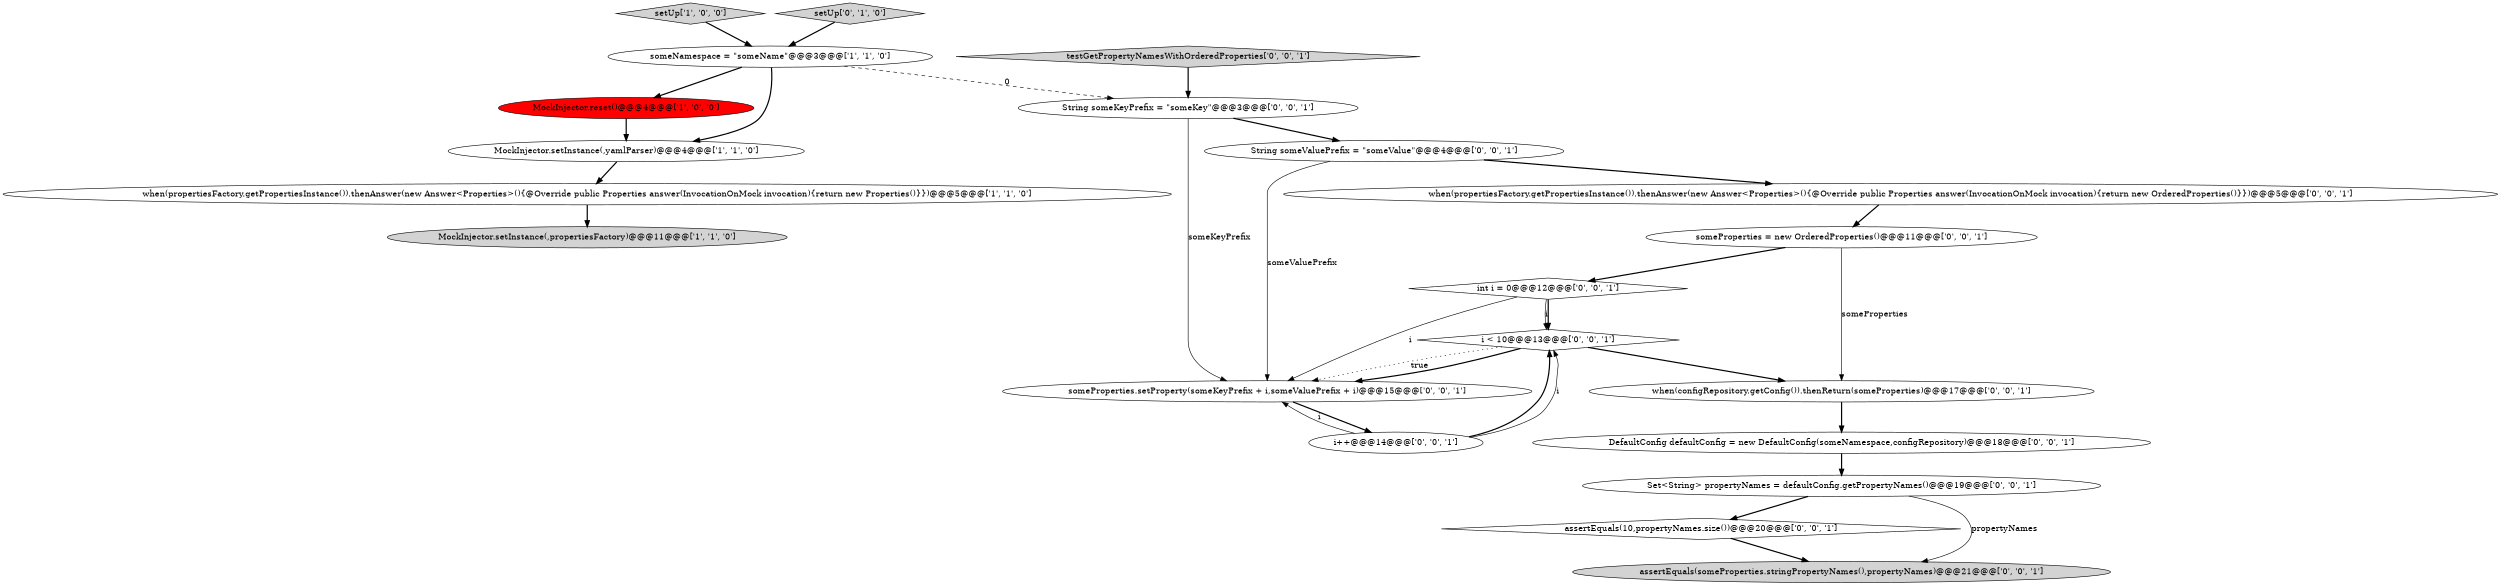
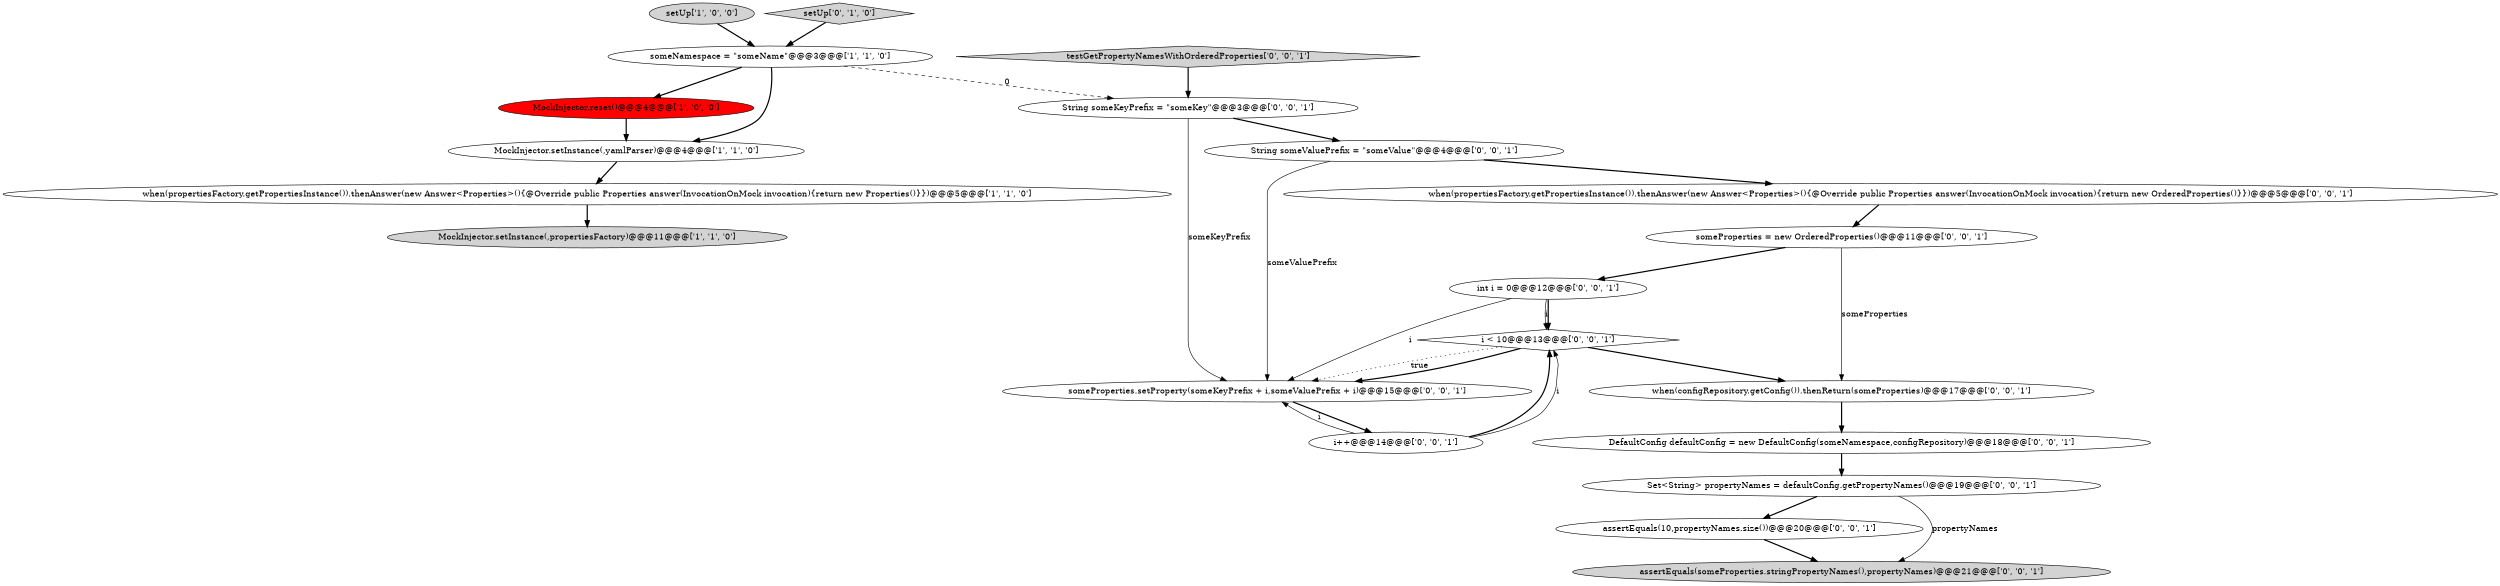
node "setUp['1', '0', '0']": shape diamond -> ellipse
node "int i = 0@@@12@@@['0', '0', '1']": shape diamond -> ellipse
node "assertEquals(10,propertyNames.size())@@@20@@@['0', '0', '1']": shape diamond -> ellipse
